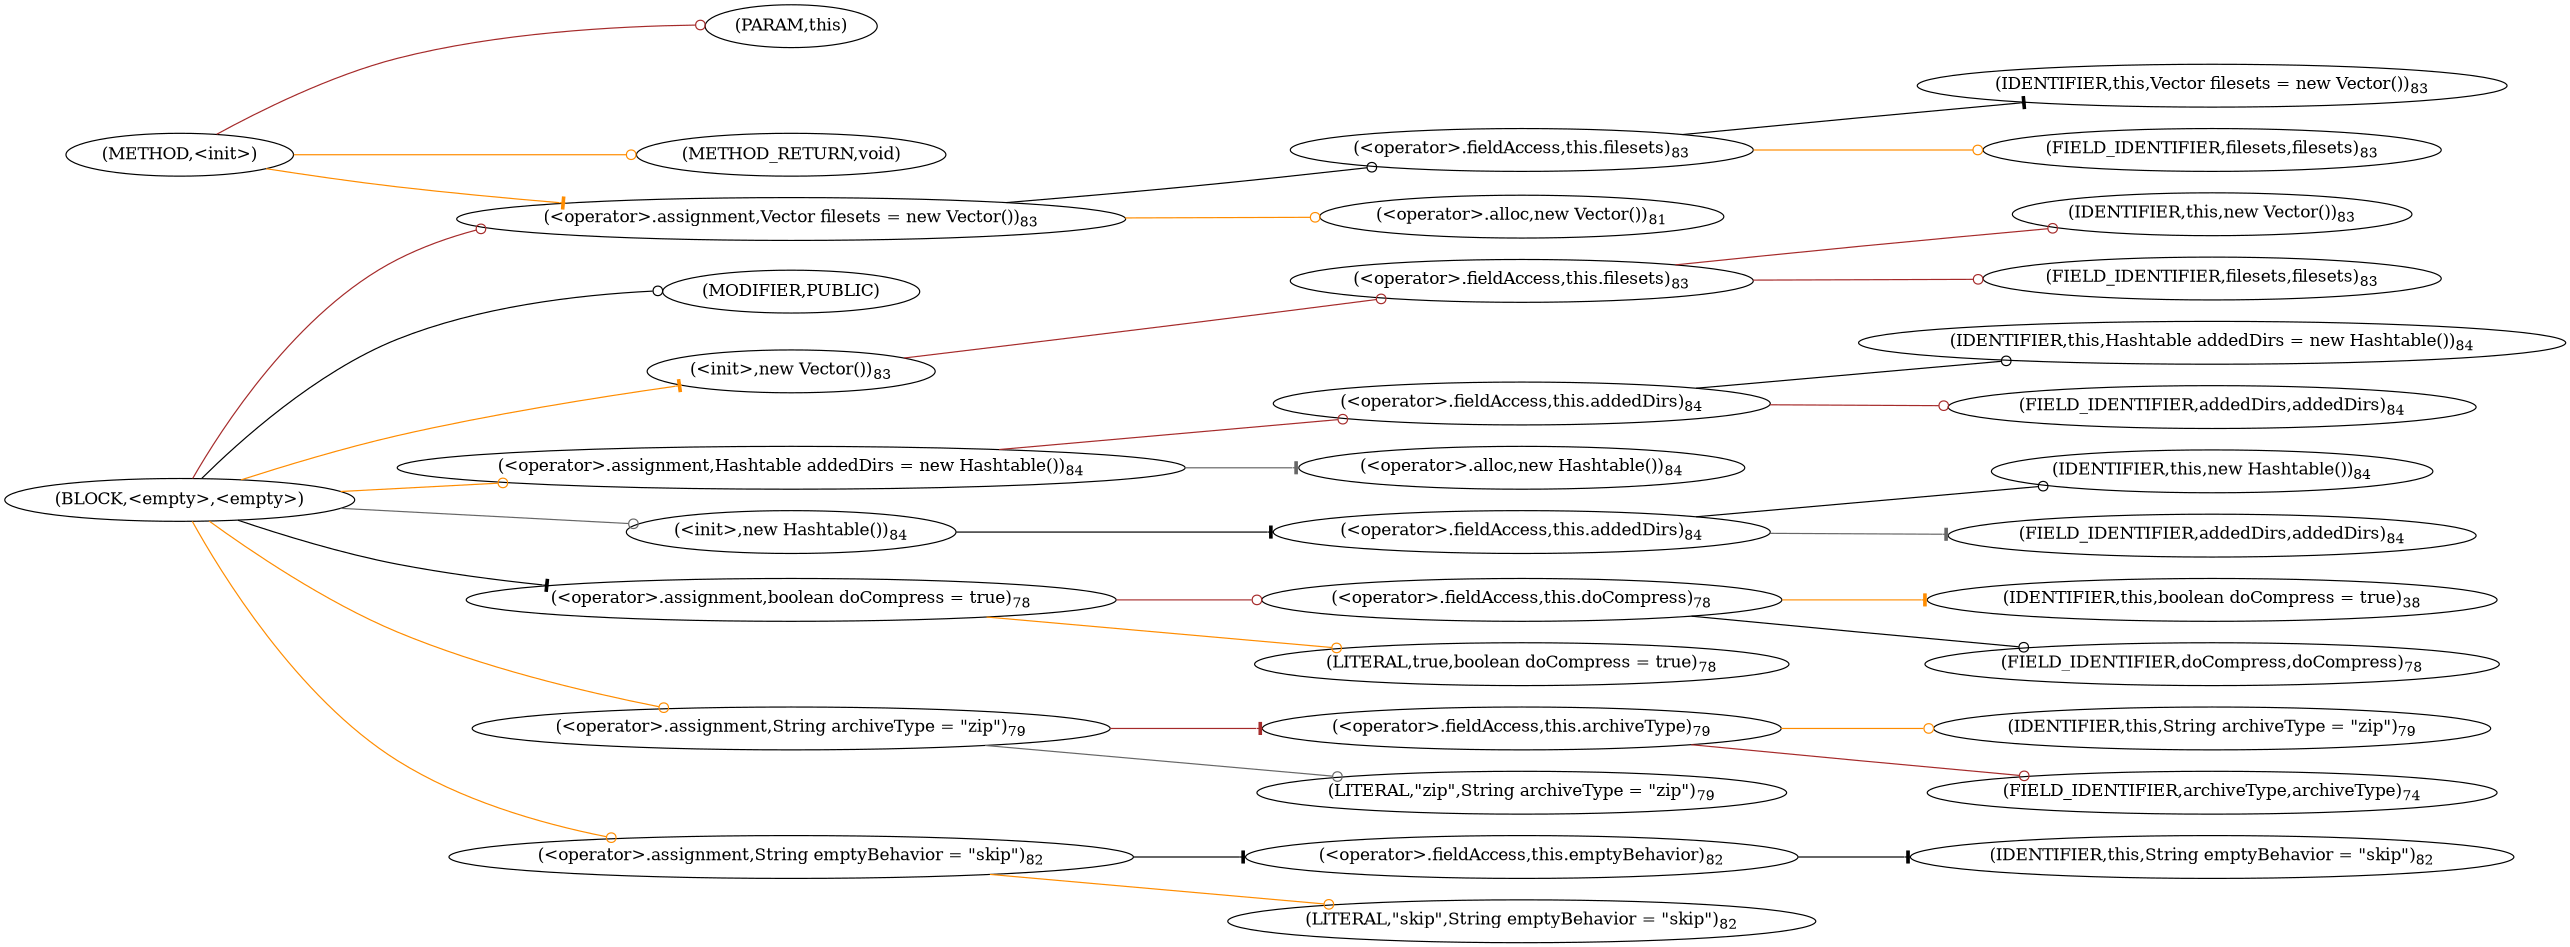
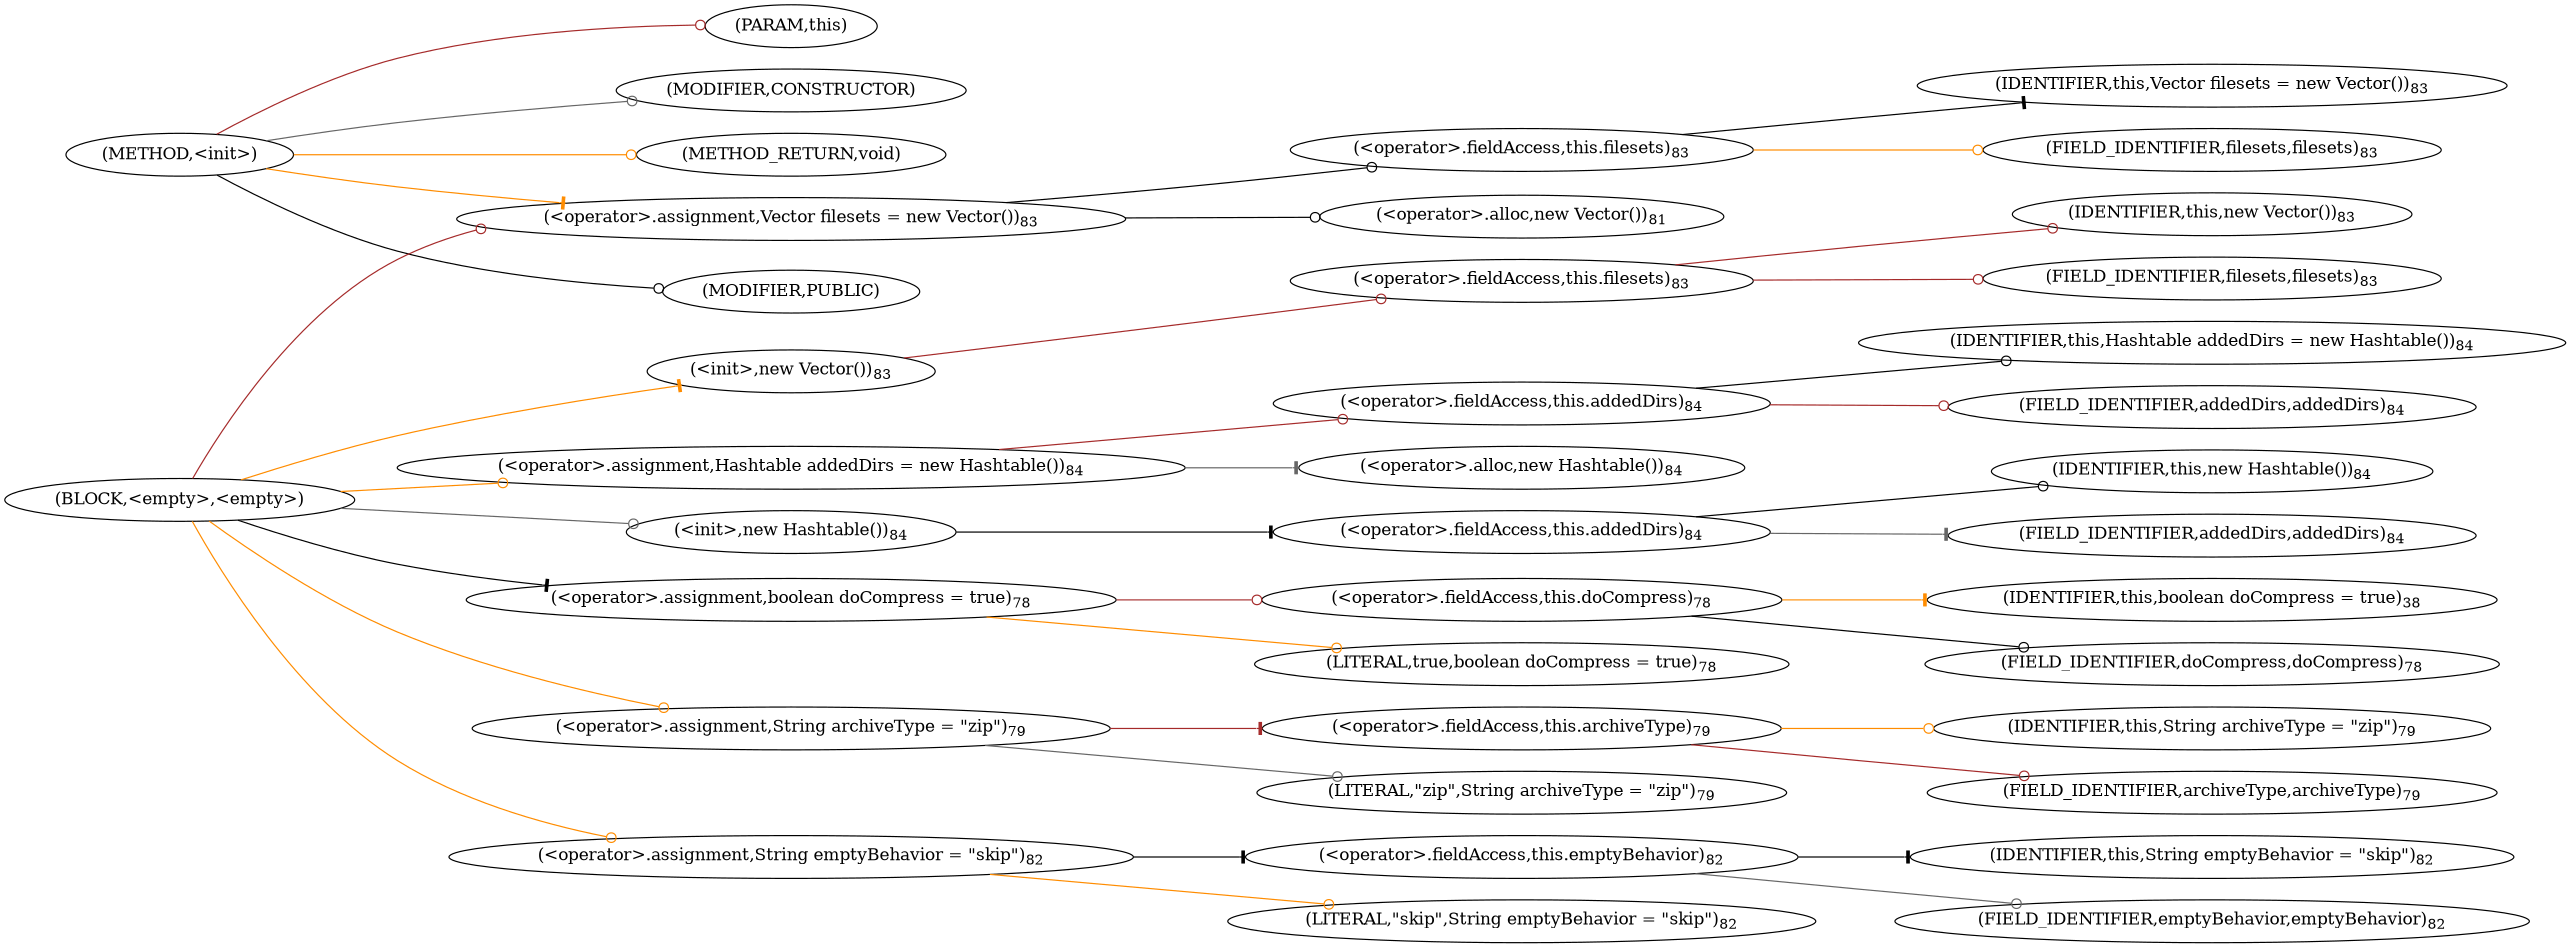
node "(MODIFIER,CONSTRUCTOR)": added
edge "(<operator>.assignment,Vector filesets = new Vector())" -> "(<operator>.alloc,new Vector())": color darkorange -> black
edge "(BLOCK,<empty>,<empty>)" -> "(MODIFIER,PUBLIC)": now "(METHOD,<init>)" -> "(MODIFIER,PUBLIC)"
node "(FIELD_IDENTIFIER,archiveType,archiveType)": text "74" -> "79"
node "(FIELD_IDENTIFIER,emptyBehavior,emptyBehavior)": added
